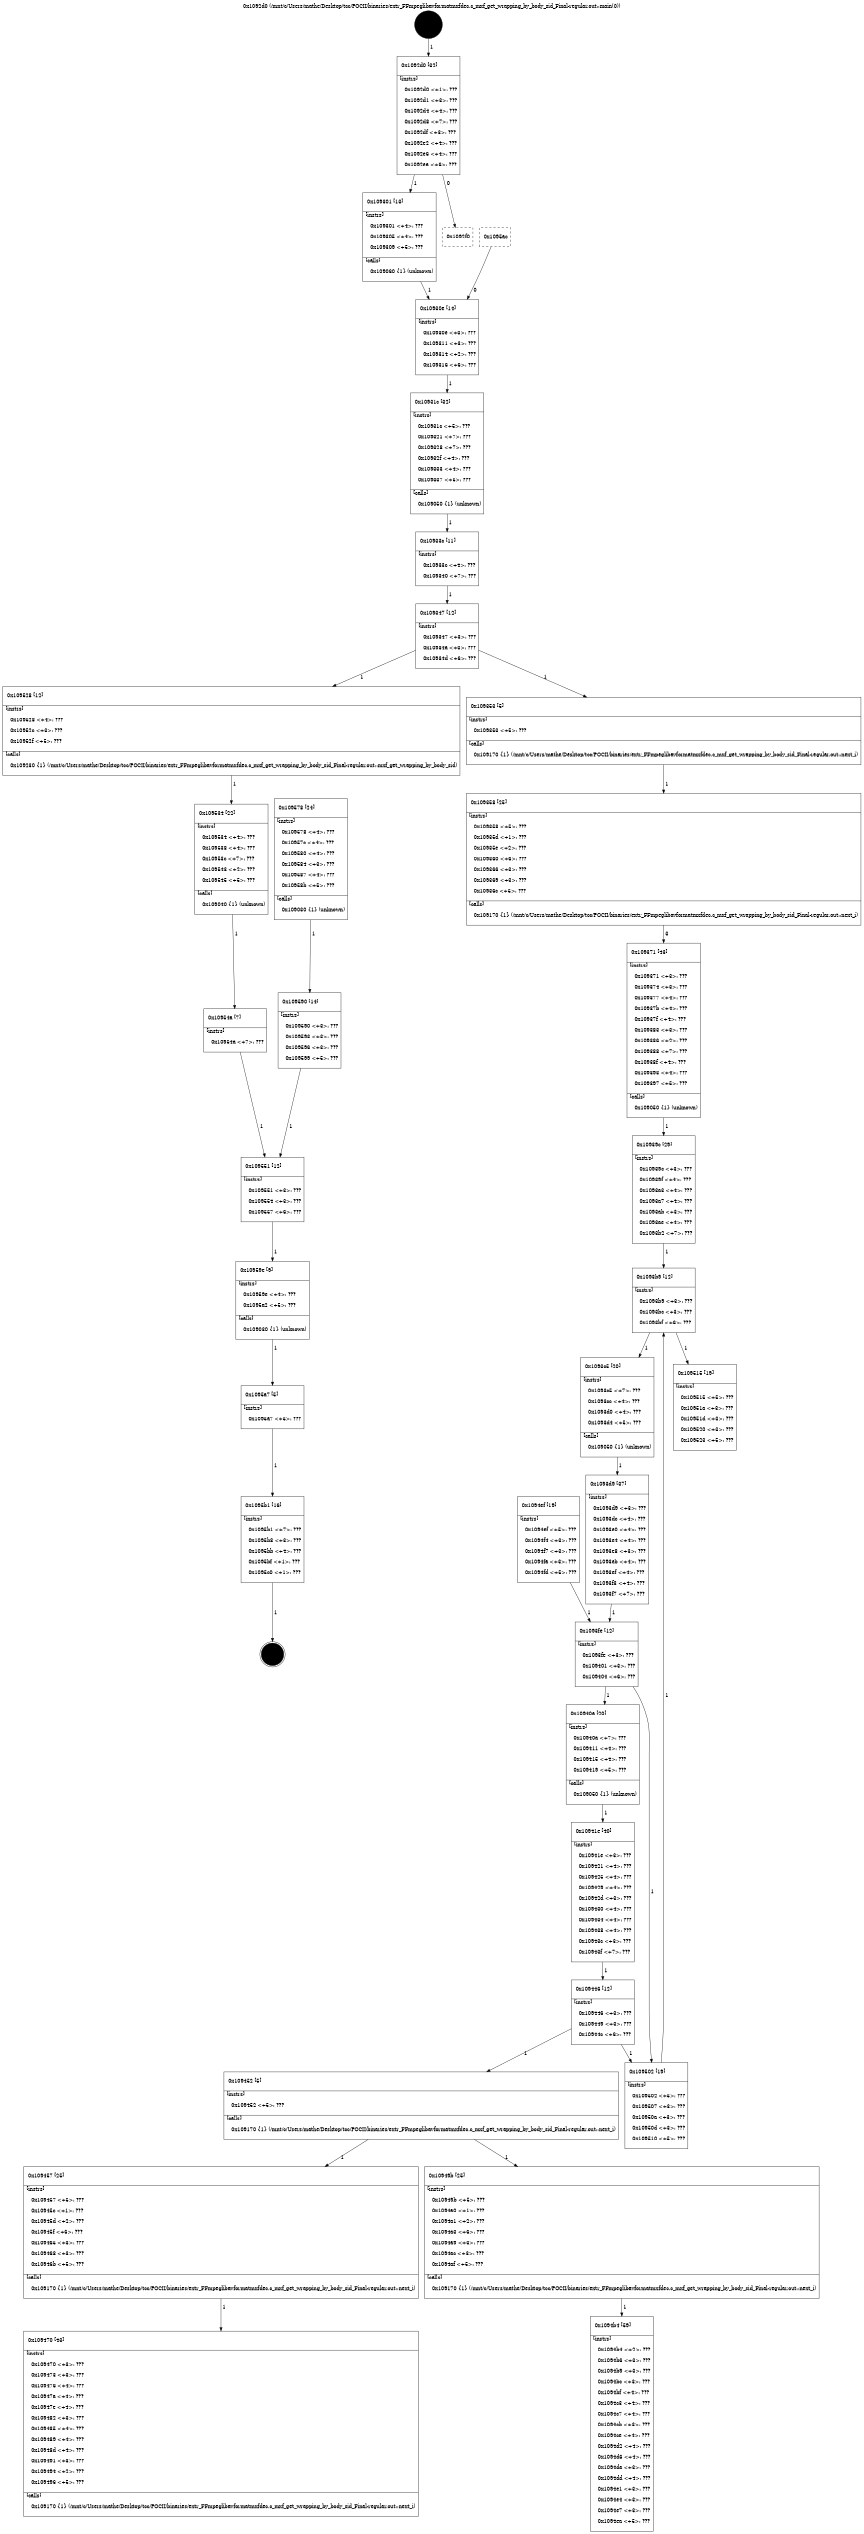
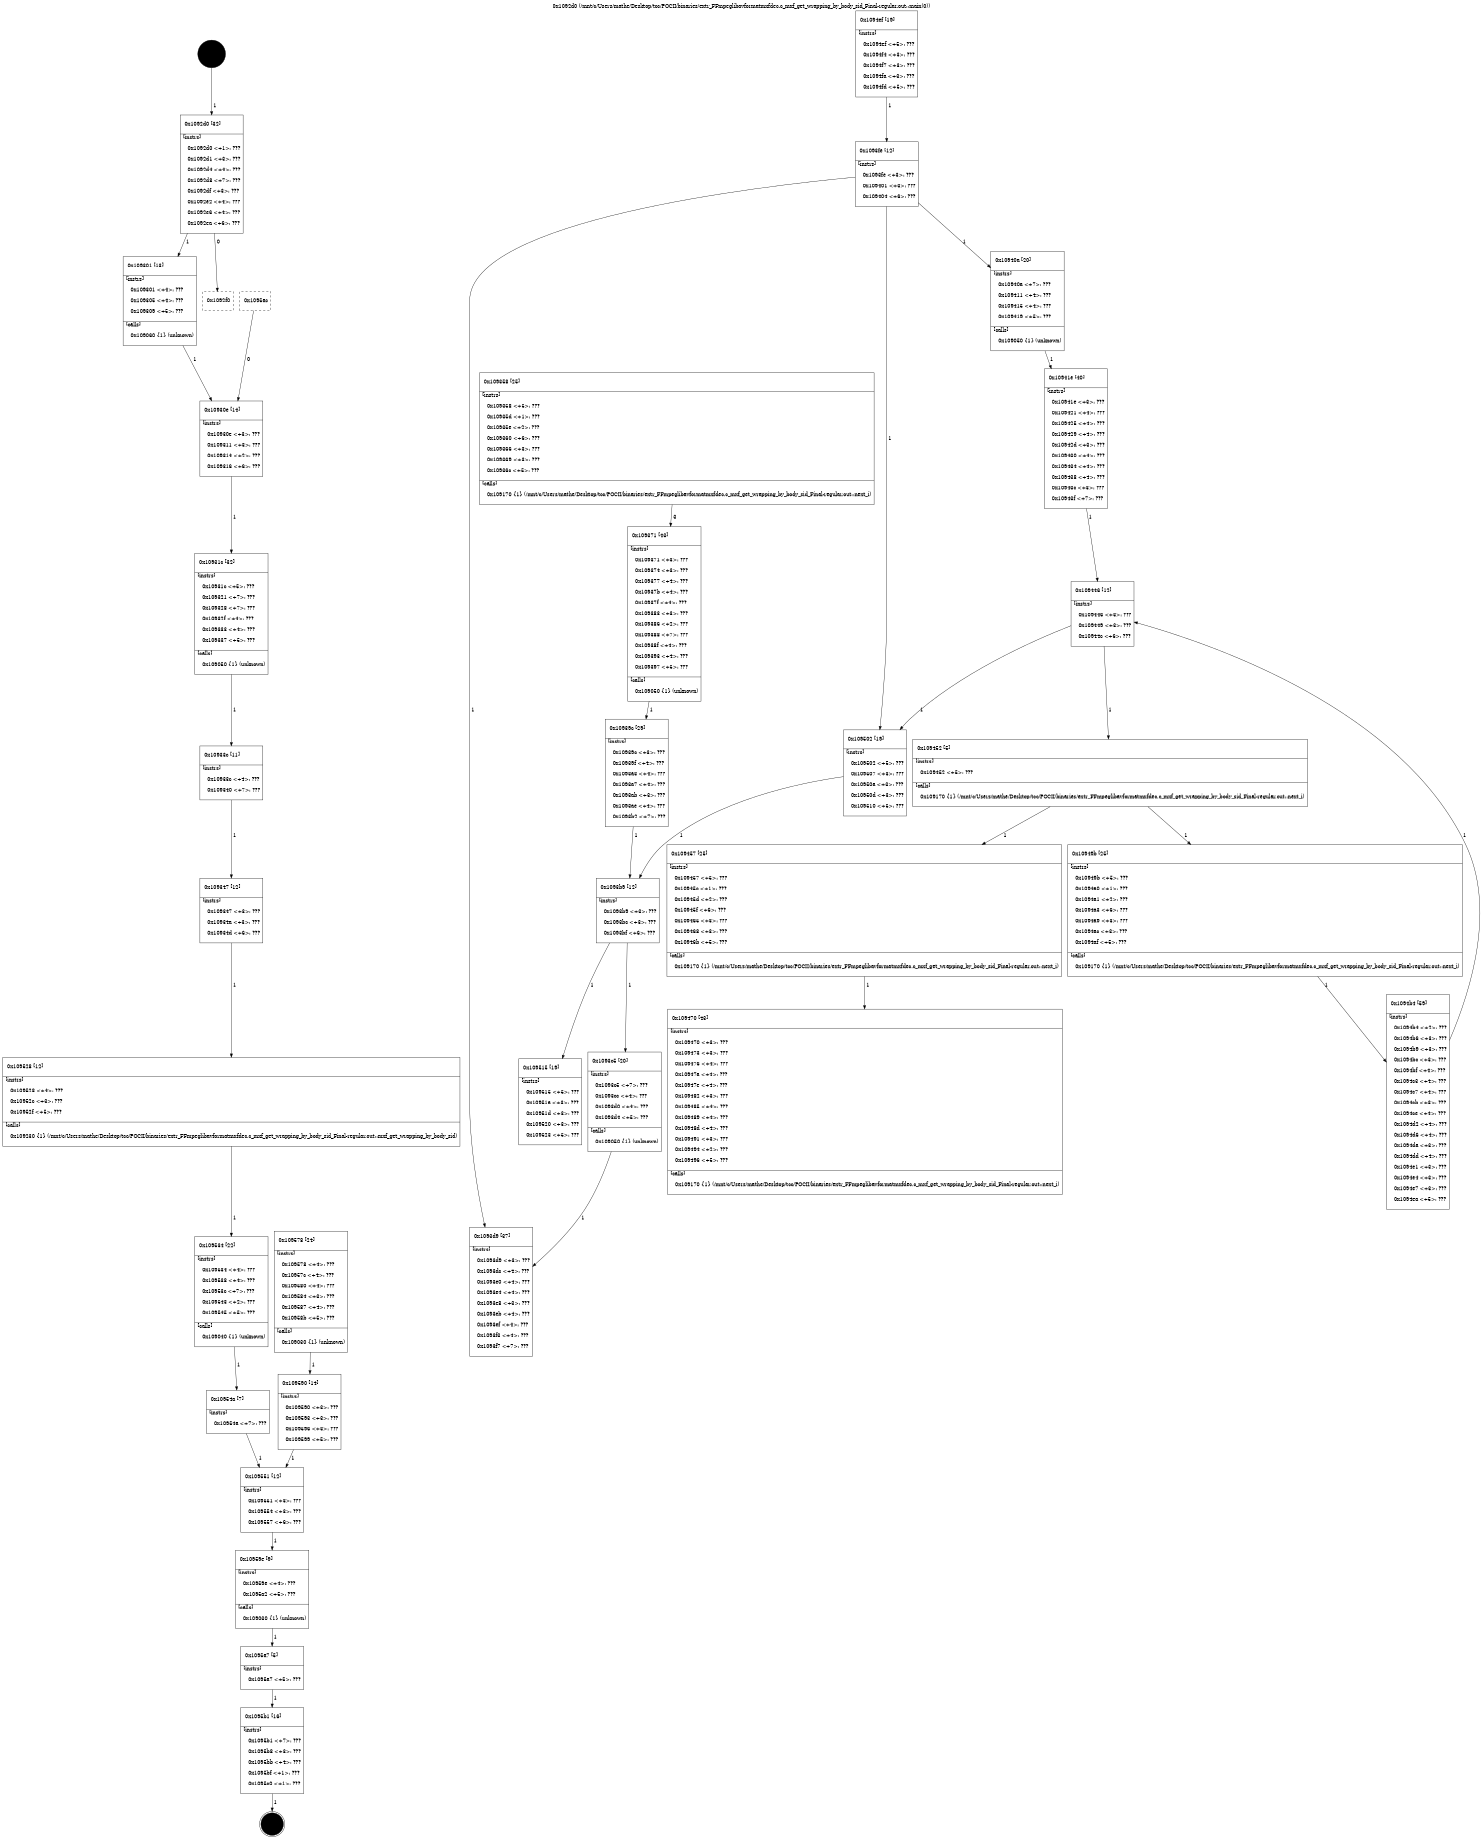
node "0x109353 [5]": removed
edge "0x1094b4 [59]" -> "0x109446 [12]": added, label "1"
edge "0x1093d9 [37]" -> "0x1093fe [12]": reversed
